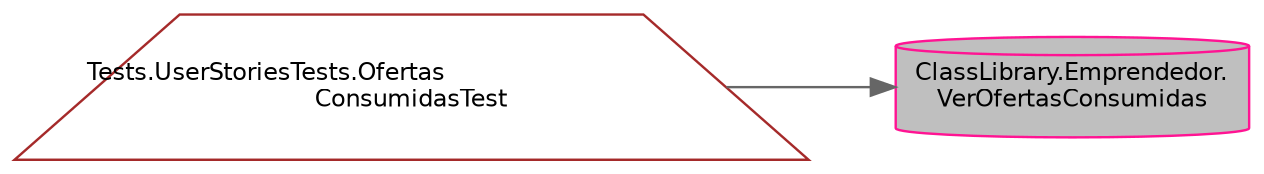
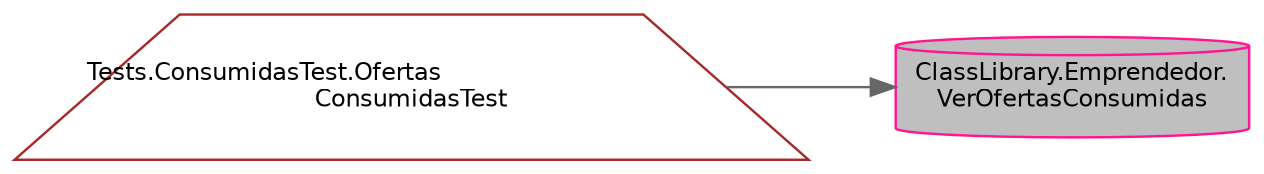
node "Tests.UserStoriesTests.Ofertas ConsumidasTest": label "Tests.UserStoriesTests.Ofertas ConsumidasTest" -> "Tests.ConsumidasTest.Ofertas ConsumidasTest"
